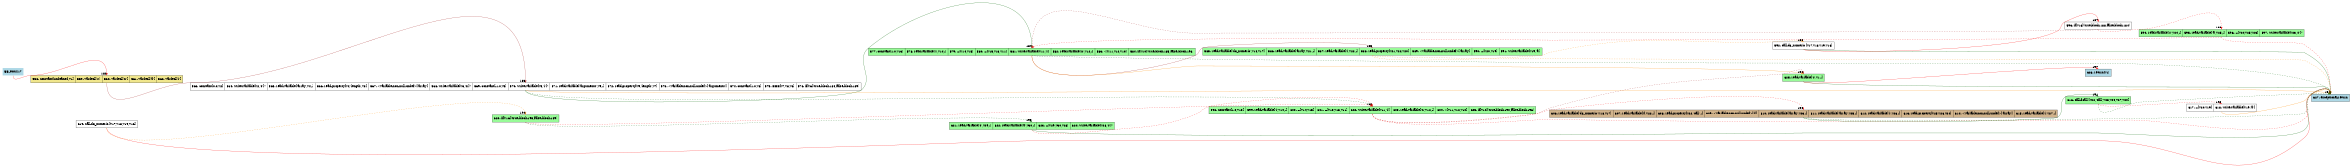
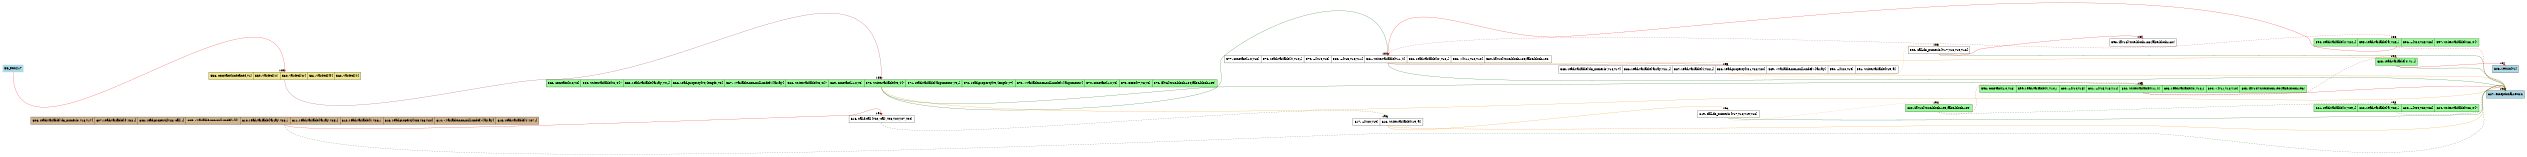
edge "594: read-variable['s',v24,-]" -> "577: constant[1.0,v13]": style dashed -> solid
node "577: constant[1.0,v13]": fillcolor palegreen -> white
node "585: read-variable['d3_numeric',v18,v17]": fillcolor palegreen -> white
edge "585: read-variable['d3_numeric',v18,v17]" -> "627: exceptional-return": style dashed -> solid
edge "577: constant[1.0,v13]" -> "627: exceptional-return": style dashed -> solid
node "563: constant[0.0,v2]": fillcolor white -> palegreen
edge "563: constant[0.0,v2]" -> "598: constant[1.0,v13]": style dashed -> solid
edge "616: call-f.call [v22,'call',v23,v24,v27,v20]" -> "627: exceptional-return": removed
node "616: call-f.call [v22,'call',v23,v24,v27,v20]": fillcolor palegreen -> white
edge "616: call-f.call [v22,'call',v23,v24,v27,v20]" -> "617: +[v20,v19]": color red -> darkgreen
edge "598: constant[1.0,v13]" -> "606: read-variable['d3_numeric',v18,v17]": removed
edge "621: read-variable['s',v29,-]" -> "598: constant[1.0,v13]": removed
edge "617: +[v20,v19]" -> "619: call-d3_numeric [v17,v18,v19,v16]": added
edge "606: read-variable['d3_numeric',v18,v17]" -> "616: call-f.call [v22,'call',v23,v24,v27,v20]": color darkgreen -> red
edge "598: constant[1.0,v13]" -> "627: exceptional-return": style dashed -> solid
edge "621: read-variable['s',v29,-]" -> "627: exceptional-return": style solid -> dashed
edge "619: call-d3_numeric [v17,v18,v19,v16]" -> "627: exceptional-return": color red -> darkgreen
